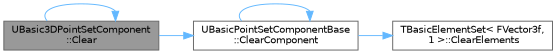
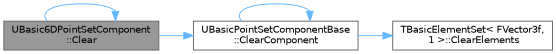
node "UBasic3DPointSetComponent ::Clear": label "UBasic3DPointSetComponent ::Clear" -> "UBasic6DPointSetComponent ::Clear"
